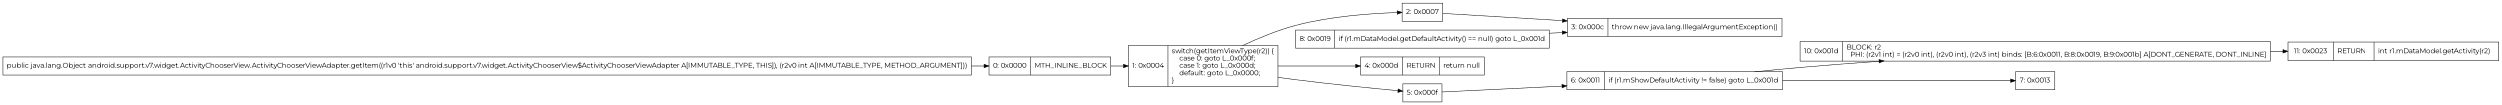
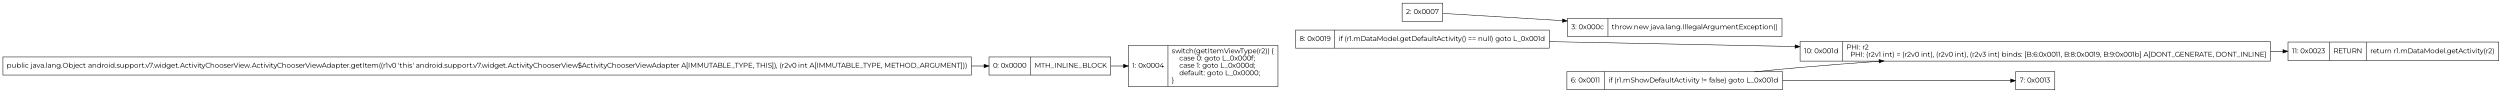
edge "1: 0x0004" -> "2: 0x0007": removed
edge "8: 0x0019" -> "3: 0x000c": now "8: 0x0019" -> "10: 0x001d"
node "10: 0x001d": text "BLOCK: r2" -> "PHI: r2"
node "11: 0x0023": text "int r1.mDataModel.getActivity(r2)" -> "return r1.mDataModel.getActivity(r2)"
node "4: 0x000d": removed
node "5: 0x000f": removed
